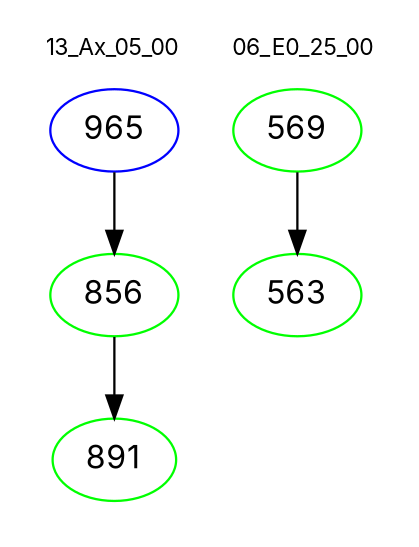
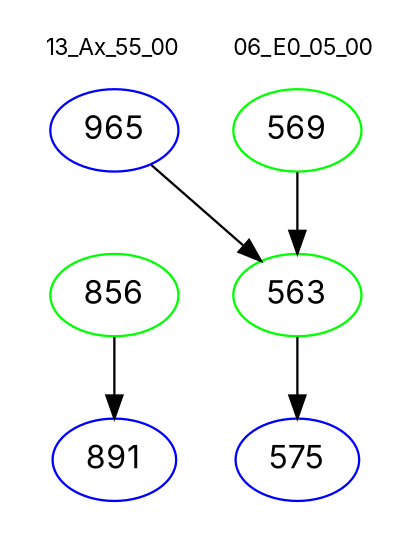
cluster "13_Ax_05_00": label "13_Ax_05_00" -> "13_Ax_55_00"
cluster "06_E0_25_00": label "06_E0_25_00" -> "06_E0_05_00"
edge "965" -> "856": now "965" -> "563"
node "891": color green -> blue
node "575": added
